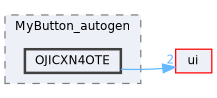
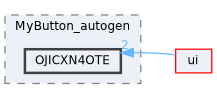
edge "OJICXN4OTE" -> "ui": reversed
